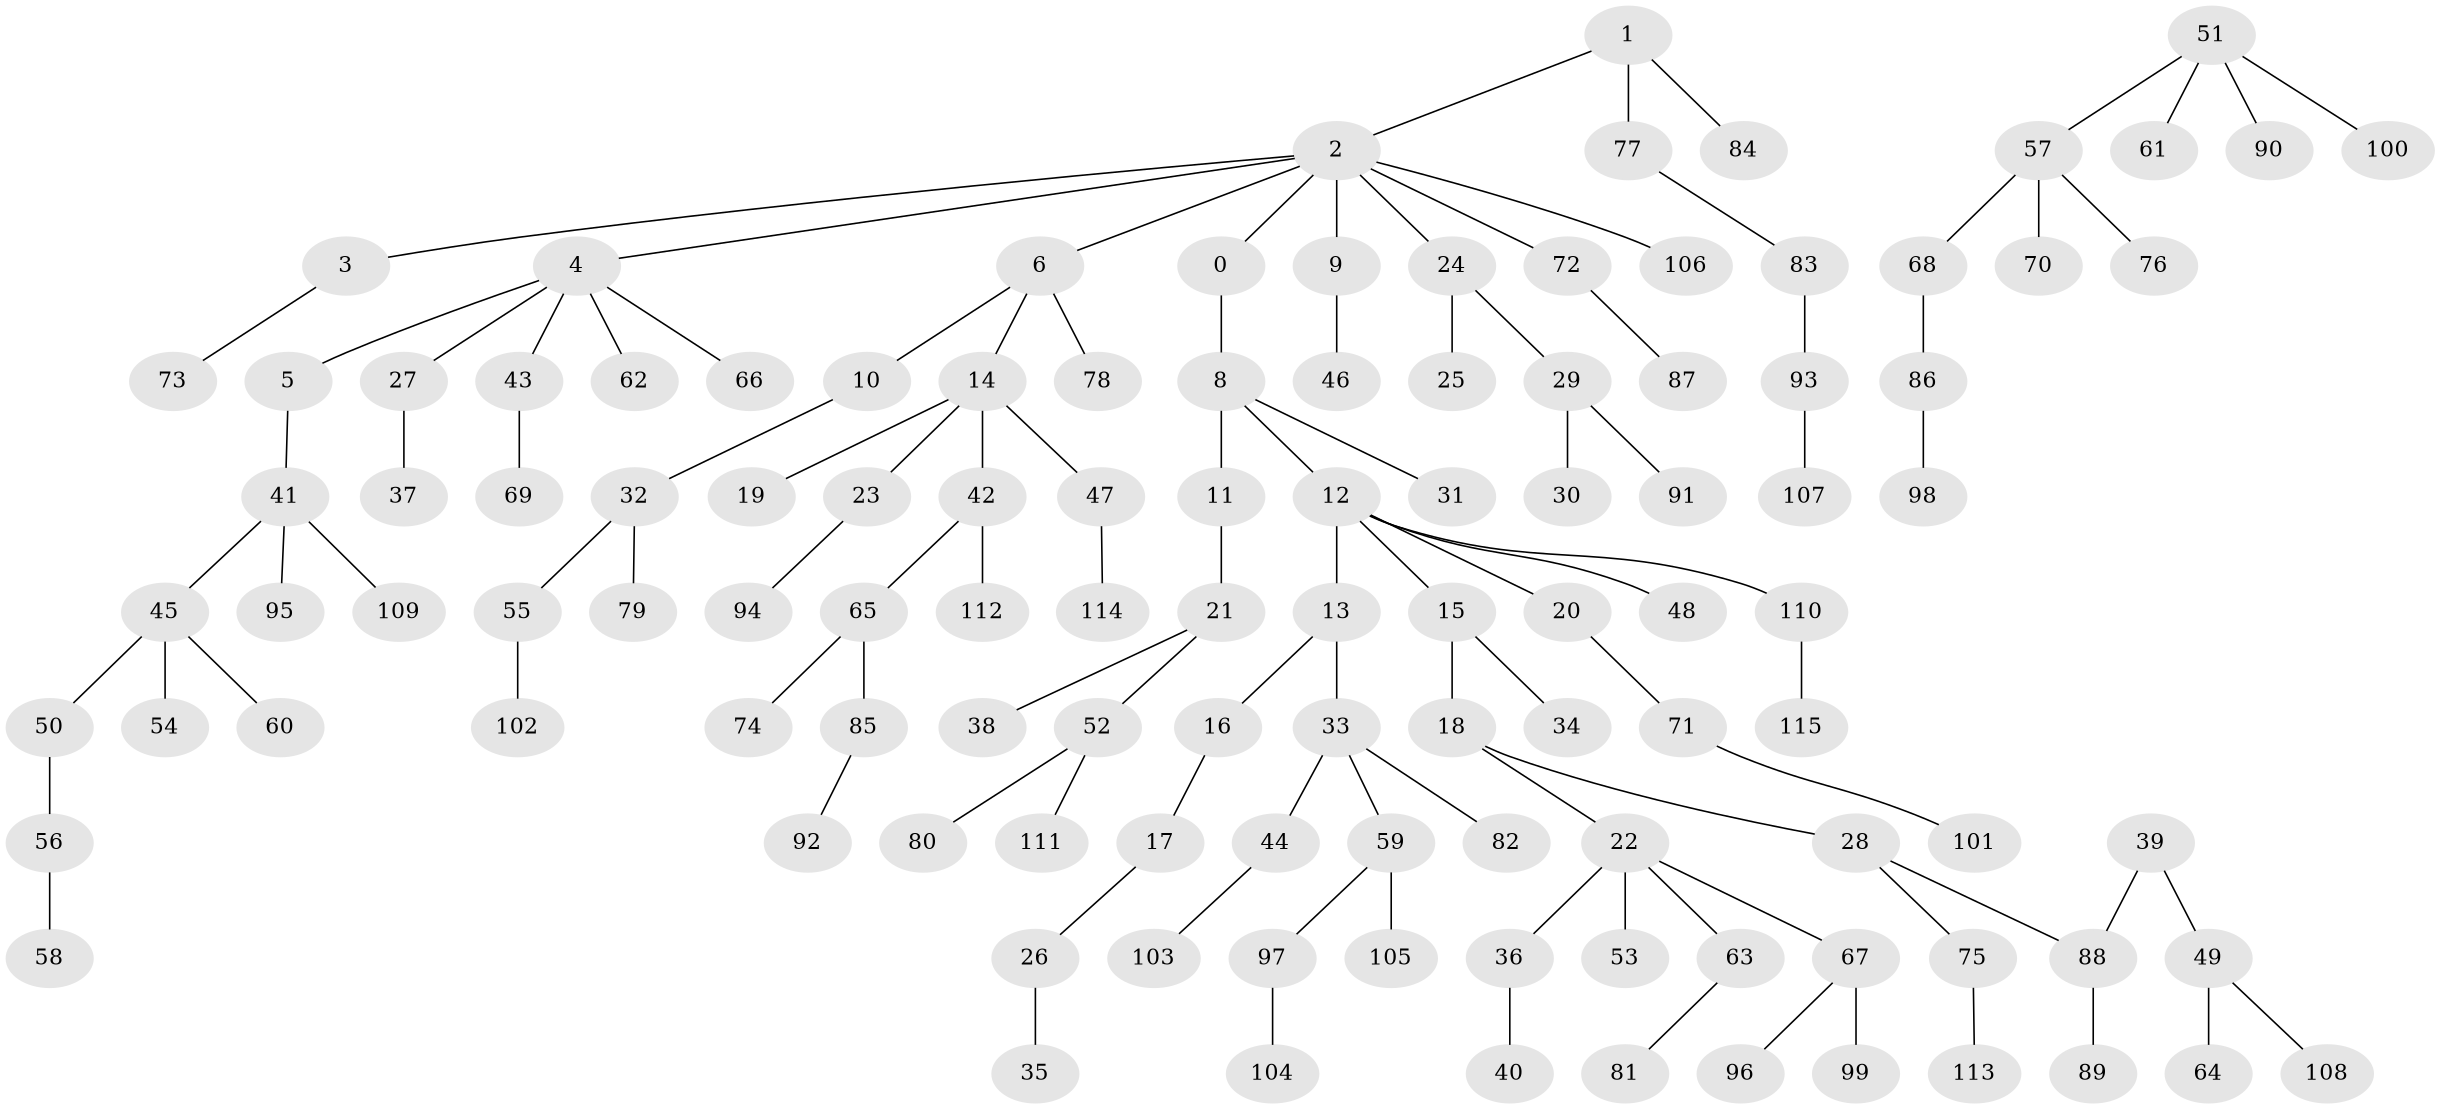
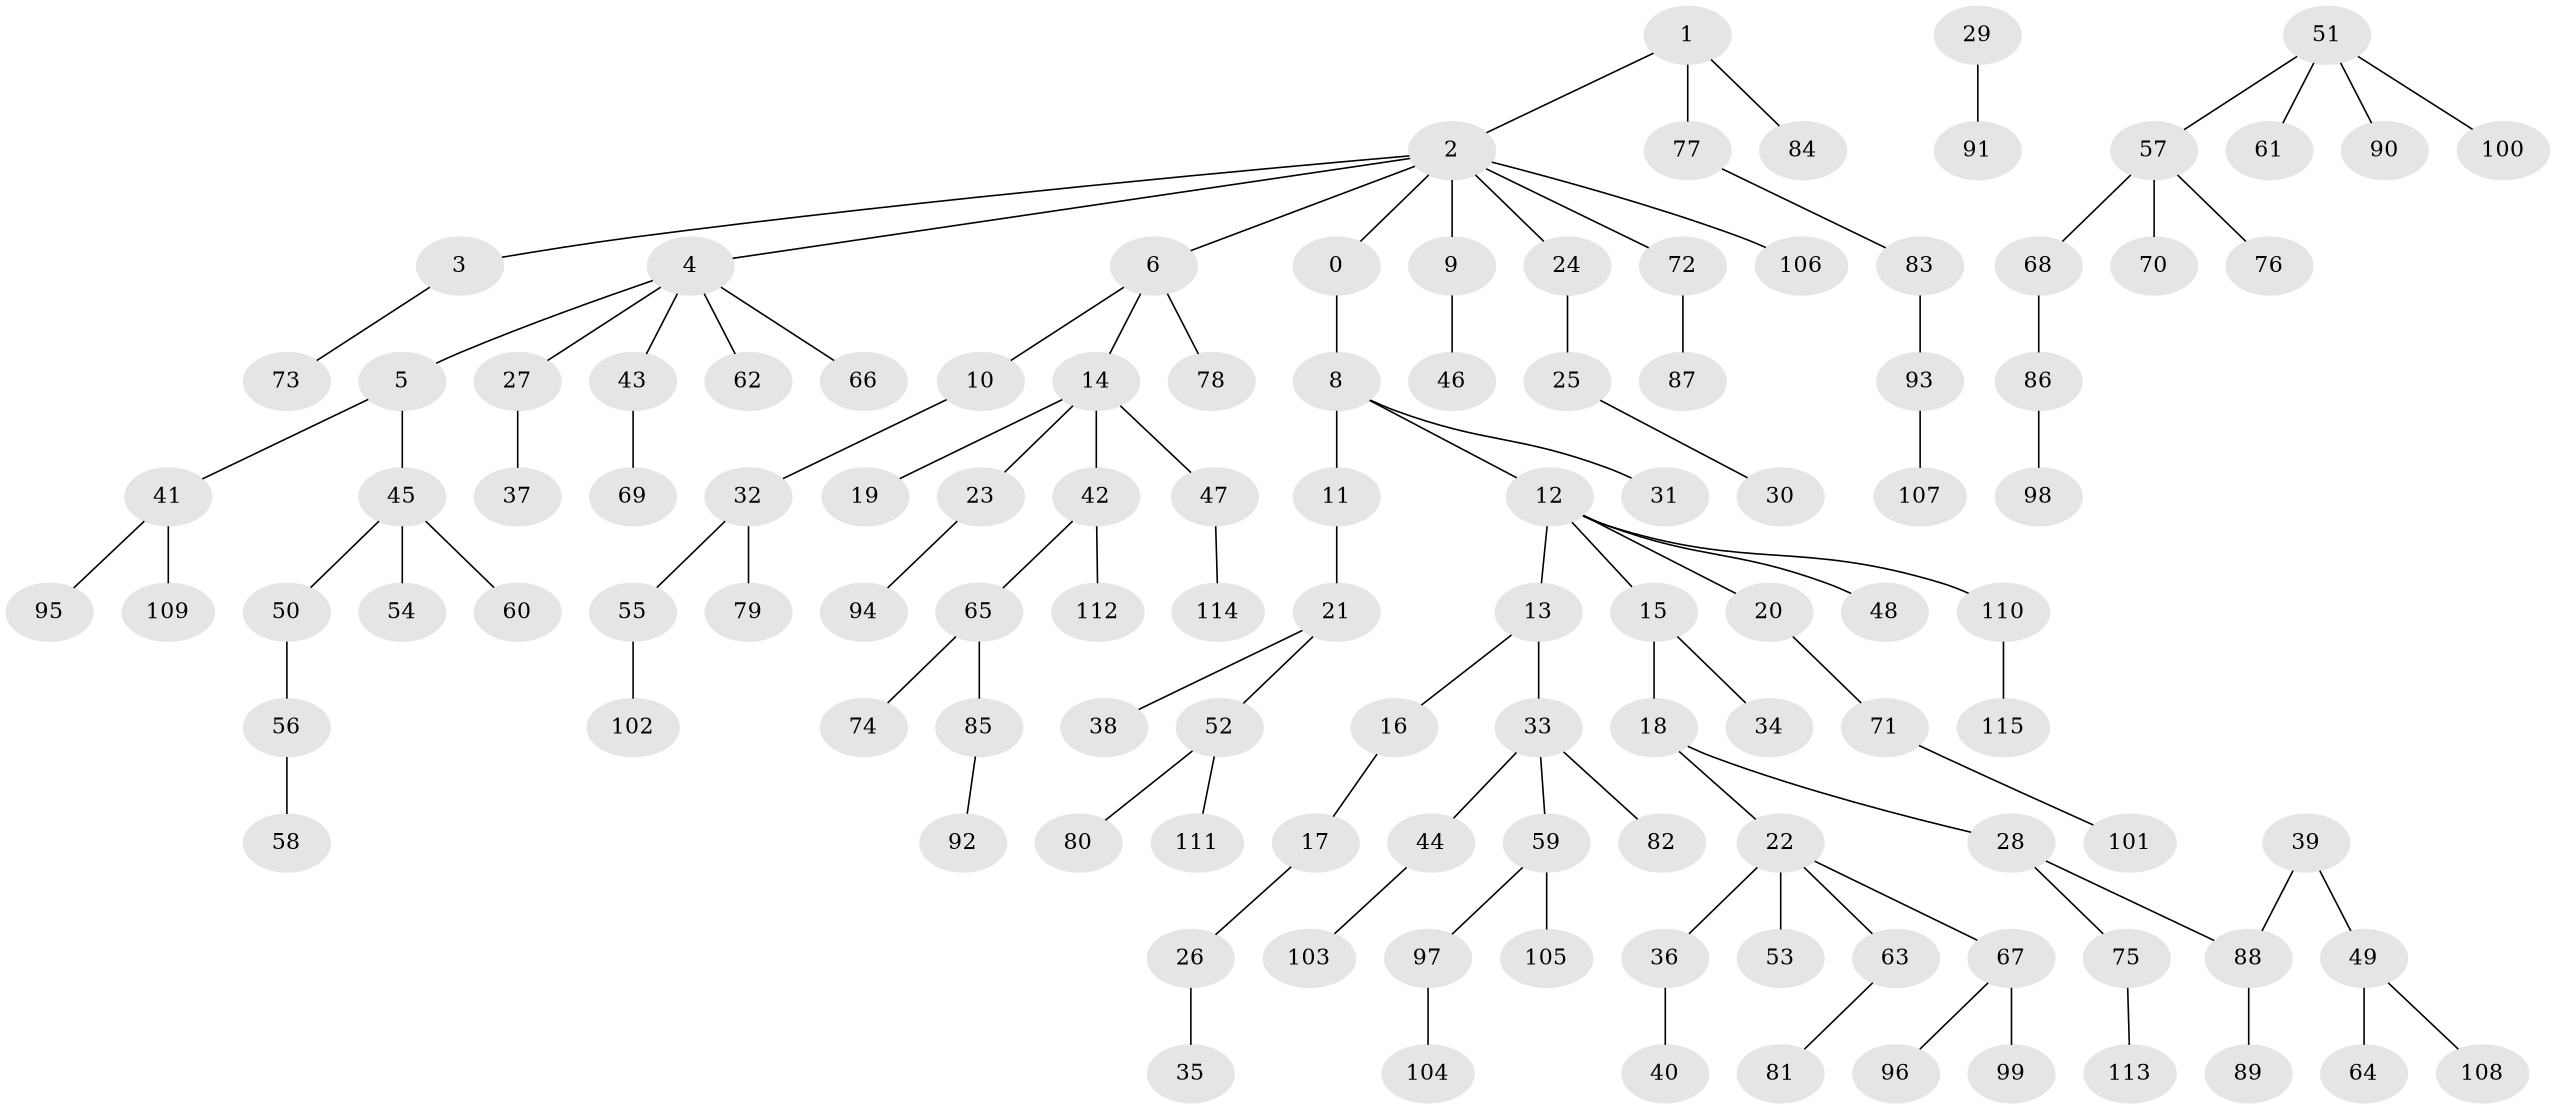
edge "24" -- "29": removed
edge "29" -- "30": now "25" -- "30"
edge "41" -- "45": now "5" -- "45"
